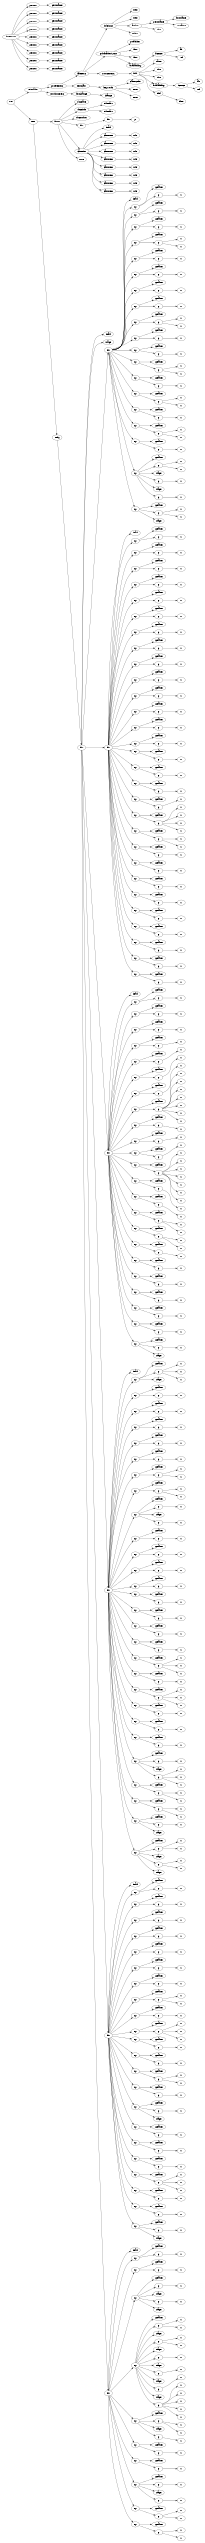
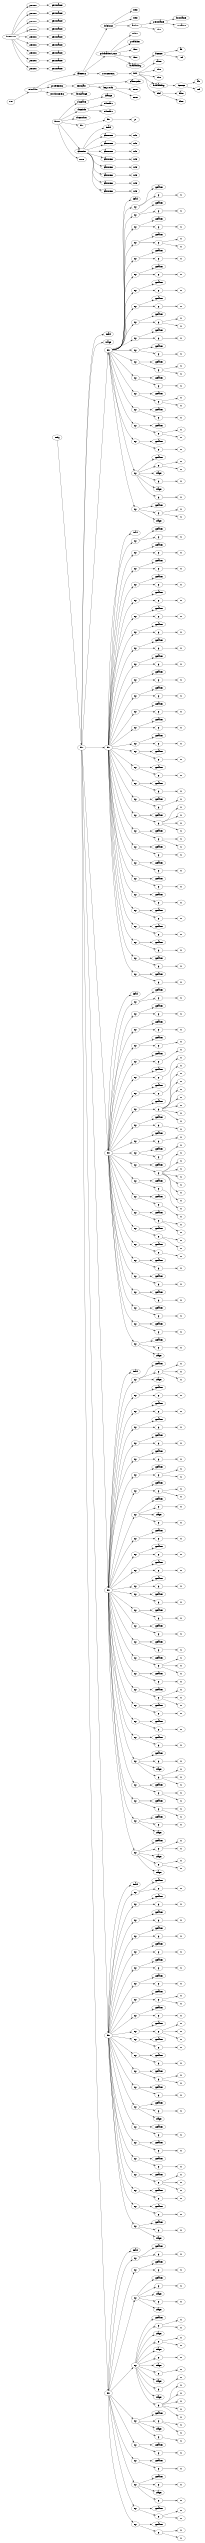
edge "titleStmt" -> "editor": now "publicationStmt" -> "editor"
edge "profileDesc" -> "fileDesc": now "teiHeader" -> "fileDesc"
edge "keywords" -> "classCode": now "textClass" -> "classCode"
node "date": added
edge "listChange" -> "change": now "docDate" -> "change"
node "text": removed
